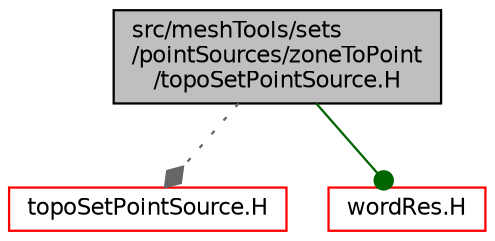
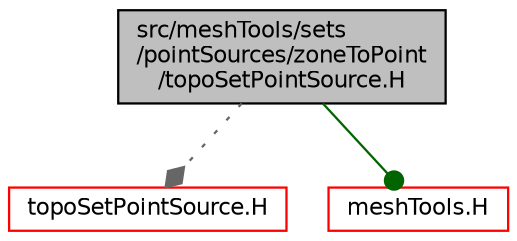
node "wordRes.H": label "wordRes.H" -> "meshTools.H"
